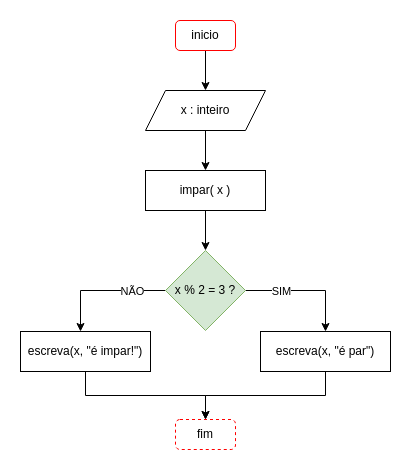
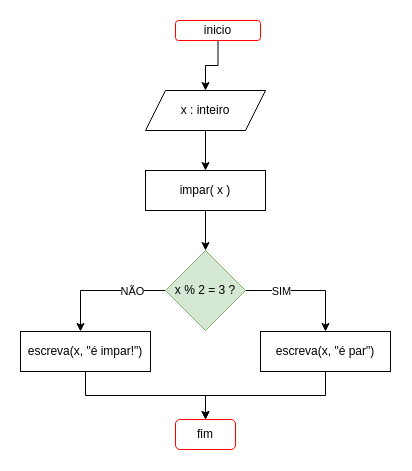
node "inicio": size 60x30 -> 85x20
node "fim": style dashed -> solid
